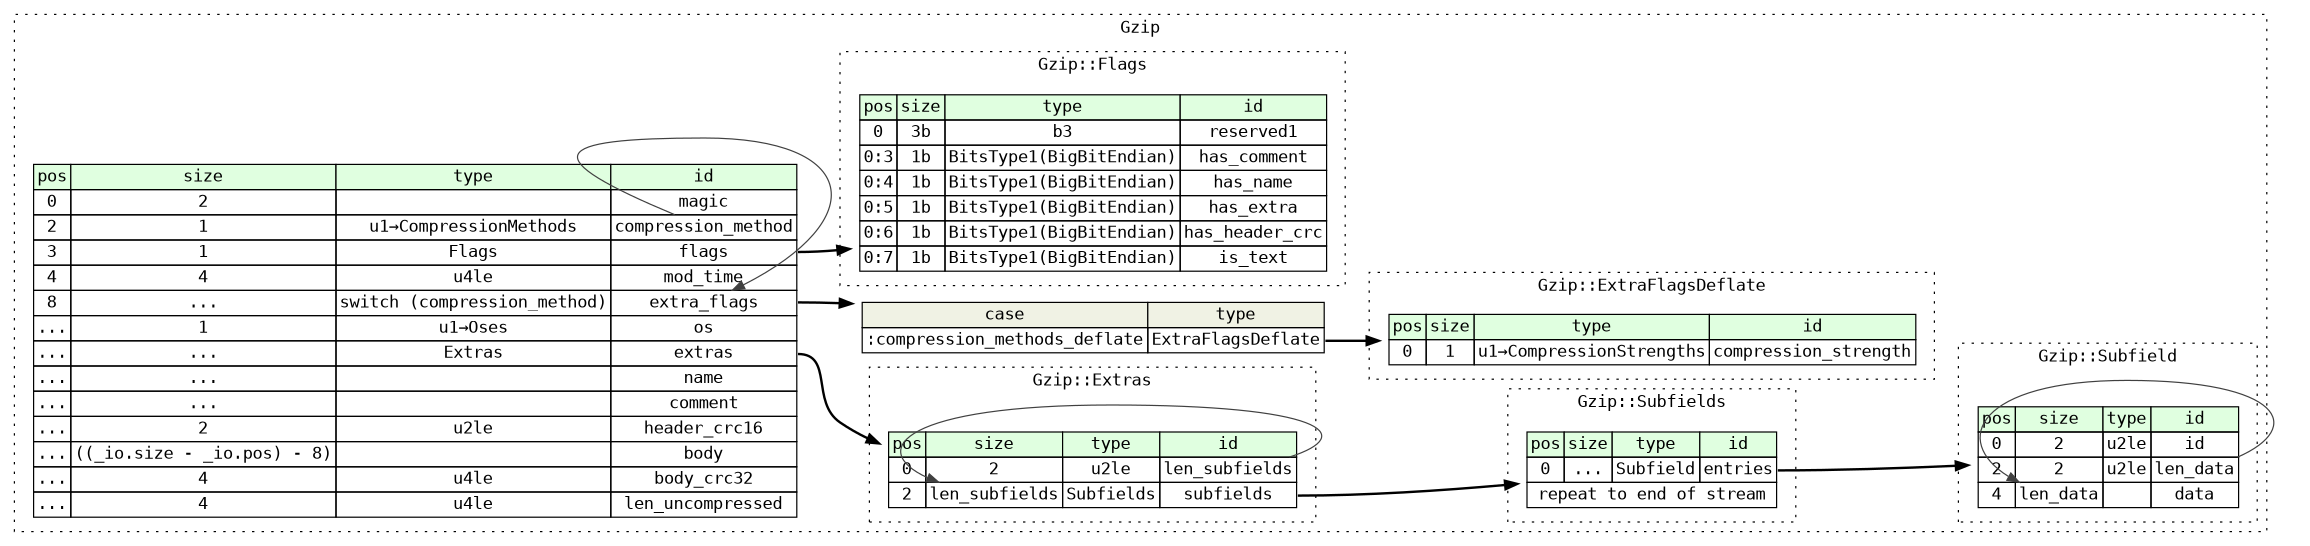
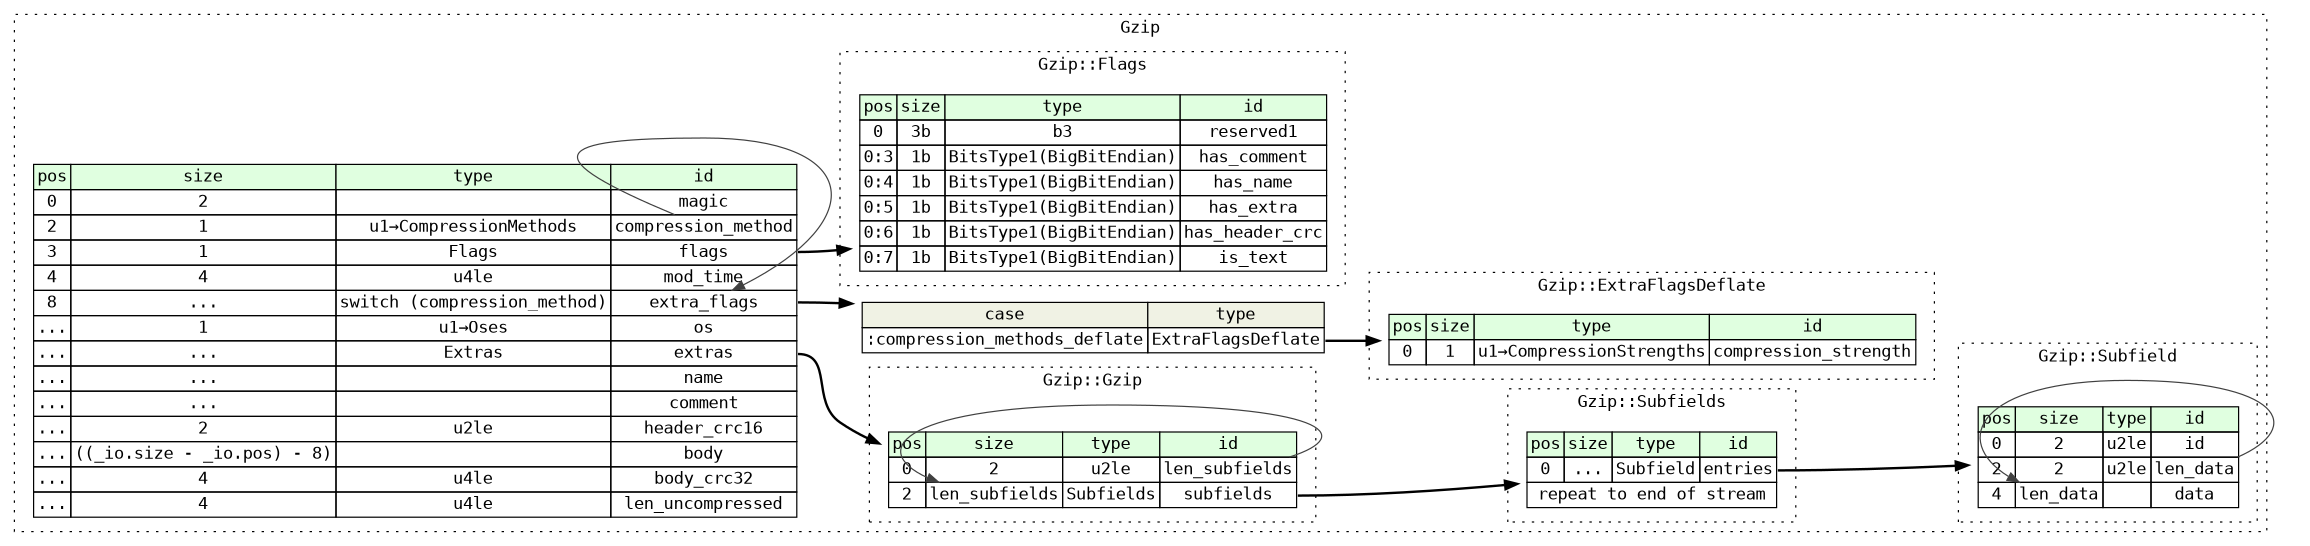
cluster "Gzip::Extras": label "Gzip::Extras" -> "Gzip::Gzip"
